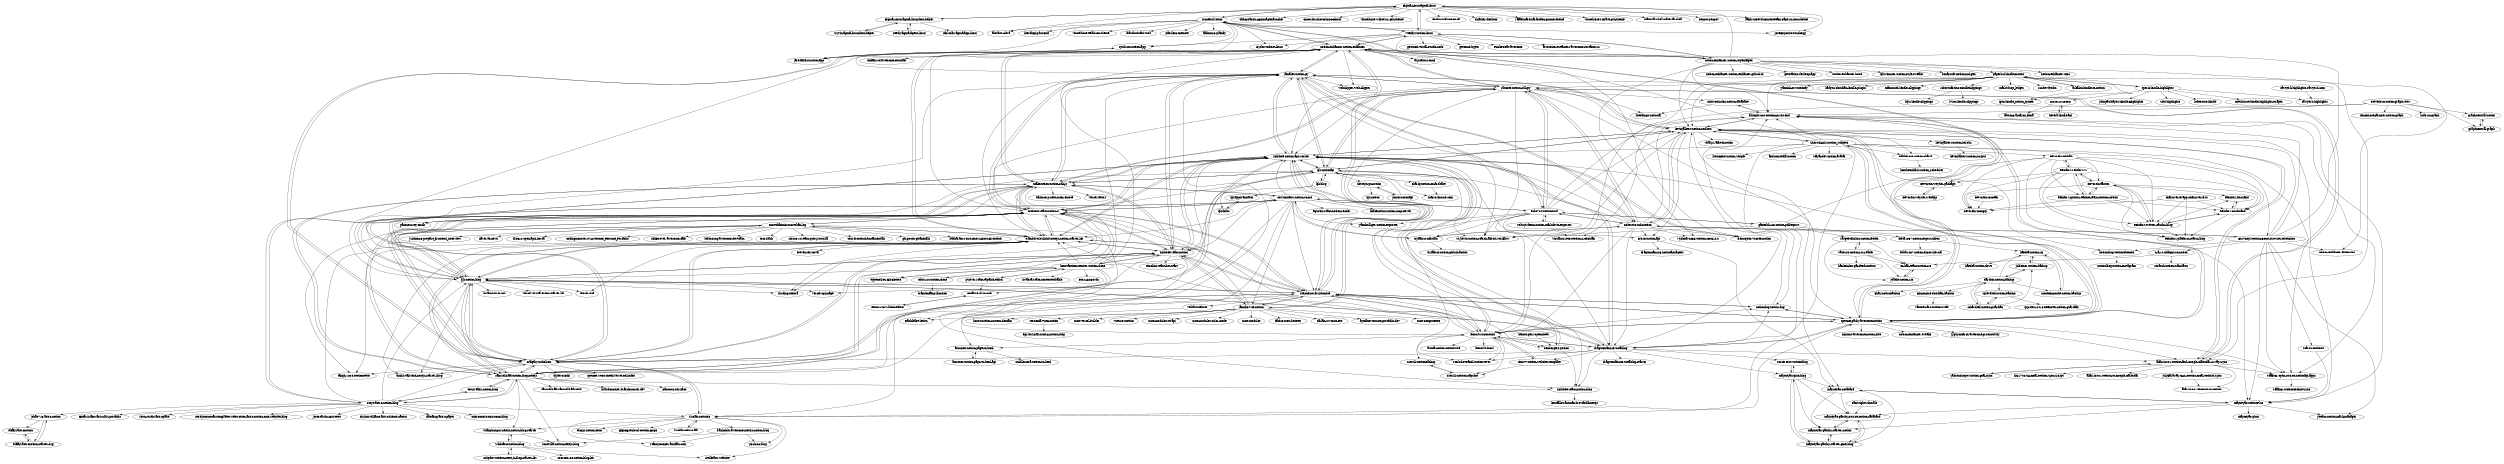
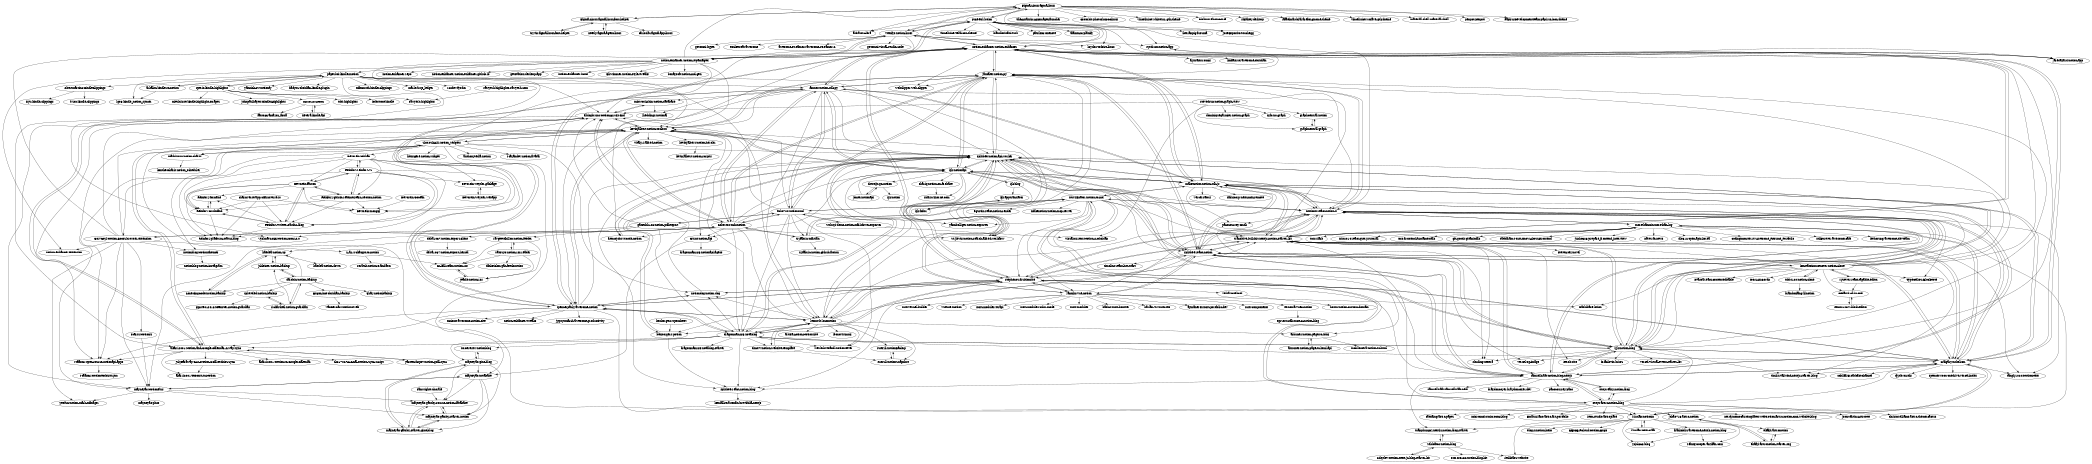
edge "NotionX/react-notion-x" -> "makenotion/notion-sdk-js": removed
edge "kjk/notionapi" -> "ijjk/notion-blog": removed
edge "splitbee/react-notion" -> "stephenou/fruitionsite": now "timolins/react-hot-toast" -> "stephenou/fruitionsite"
node "ccbikai/BroadcastChannel": added
node "luciovilla/notion-nextjs-blog": removed
